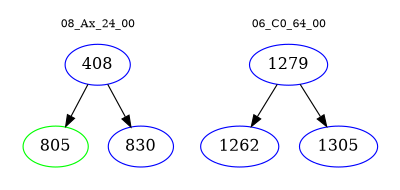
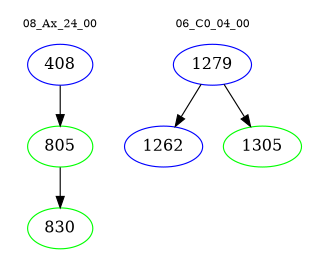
cluster "06_C0_64_00": label "06_C0_64_00" -> "06_C0_04_00"
edge "408" -> "830": now "805" -> "830"
node "830": color blue -> green
node "1305": color blue -> green
